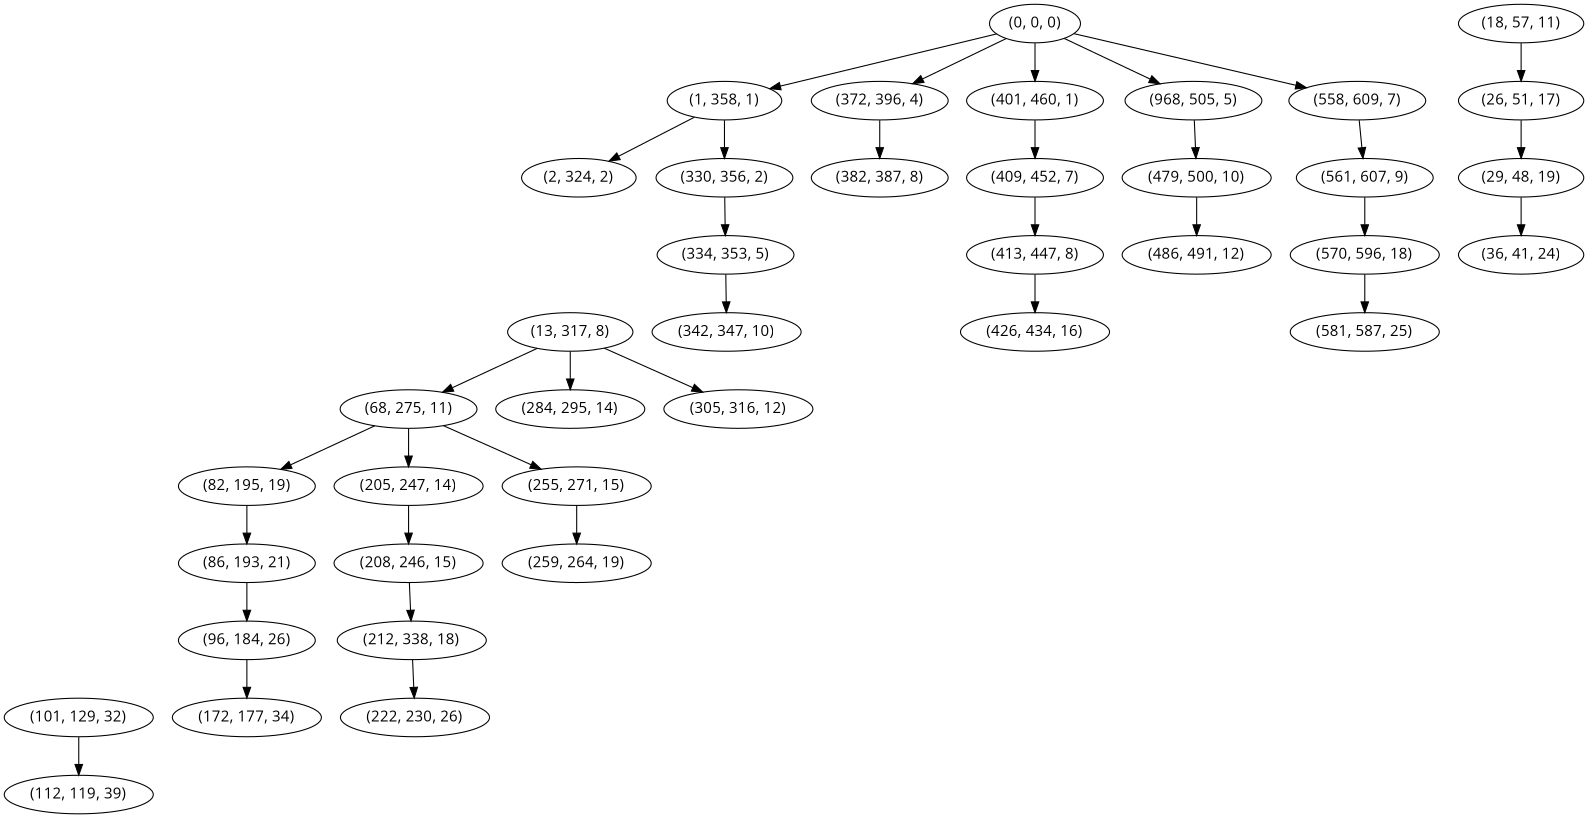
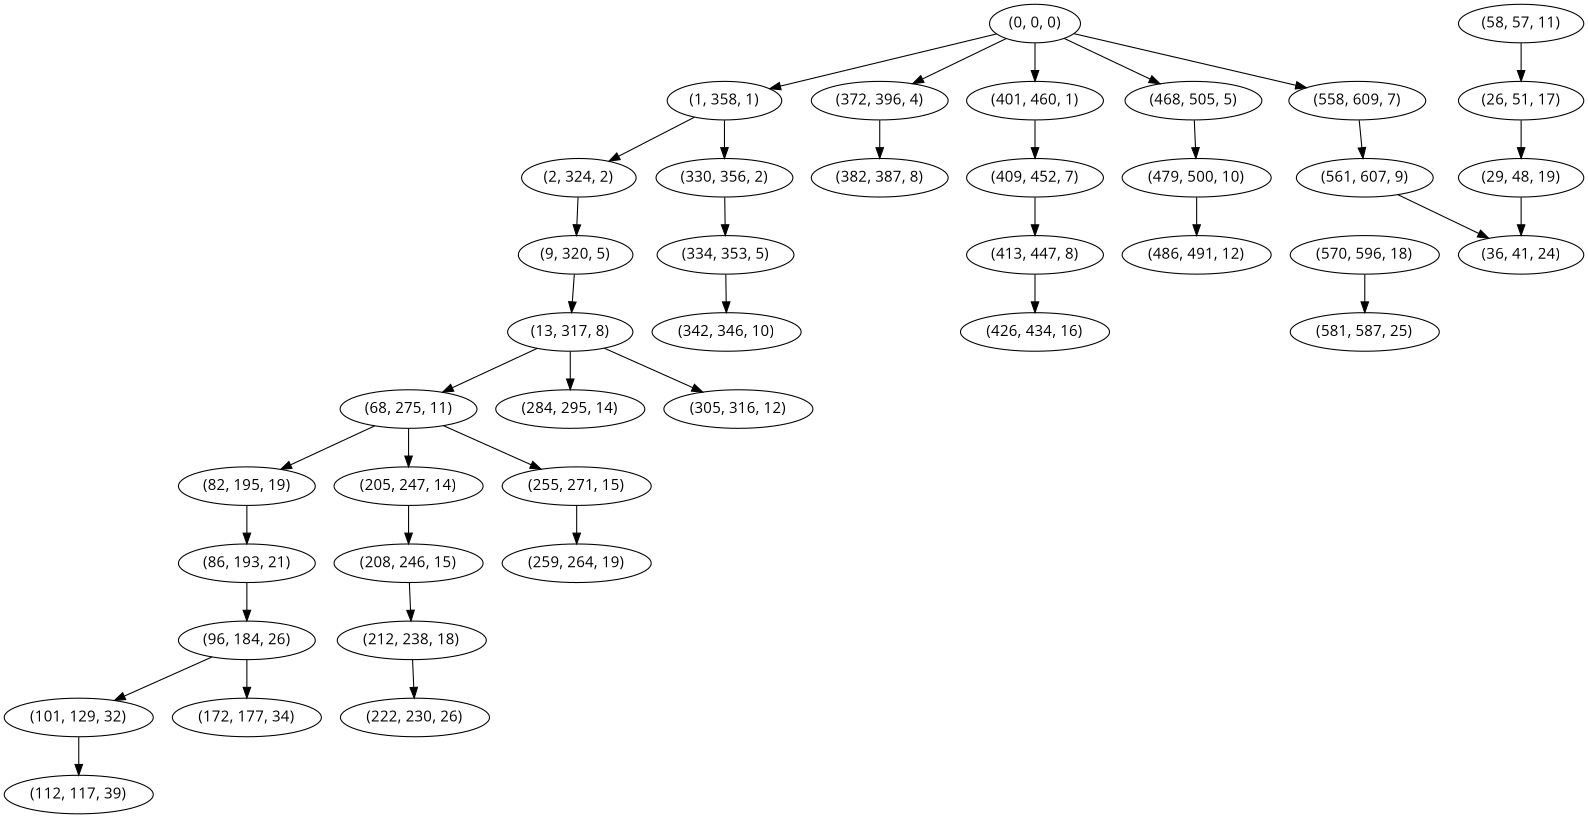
node "(18, 57, 11)": label "(18, 57, 11)" -> "(58, 57, 11)"
node "(968, 505, 5)": label "(968, 505, 5)" -> "(468, 505, 5)"
edge "(561, 607, 9)" -> "(570, 596, 18)": now "(561, 607, 9)" -> "(36, 41, 24)"
node "(9, 320, 5)": added
node "(342, 347, 10)": label "(342, 347, 10)" -> "(342, 346, 10)"
node "(212, 338, 18)": label "(212, 338, 18)" -> "(212, 238, 18)"
edge "(96, 184, 26)" -> "(101, 129, 32)": added
node "(112, 119, 39)": label "(112, 119, 39)" -> "(112, 117, 39)"
